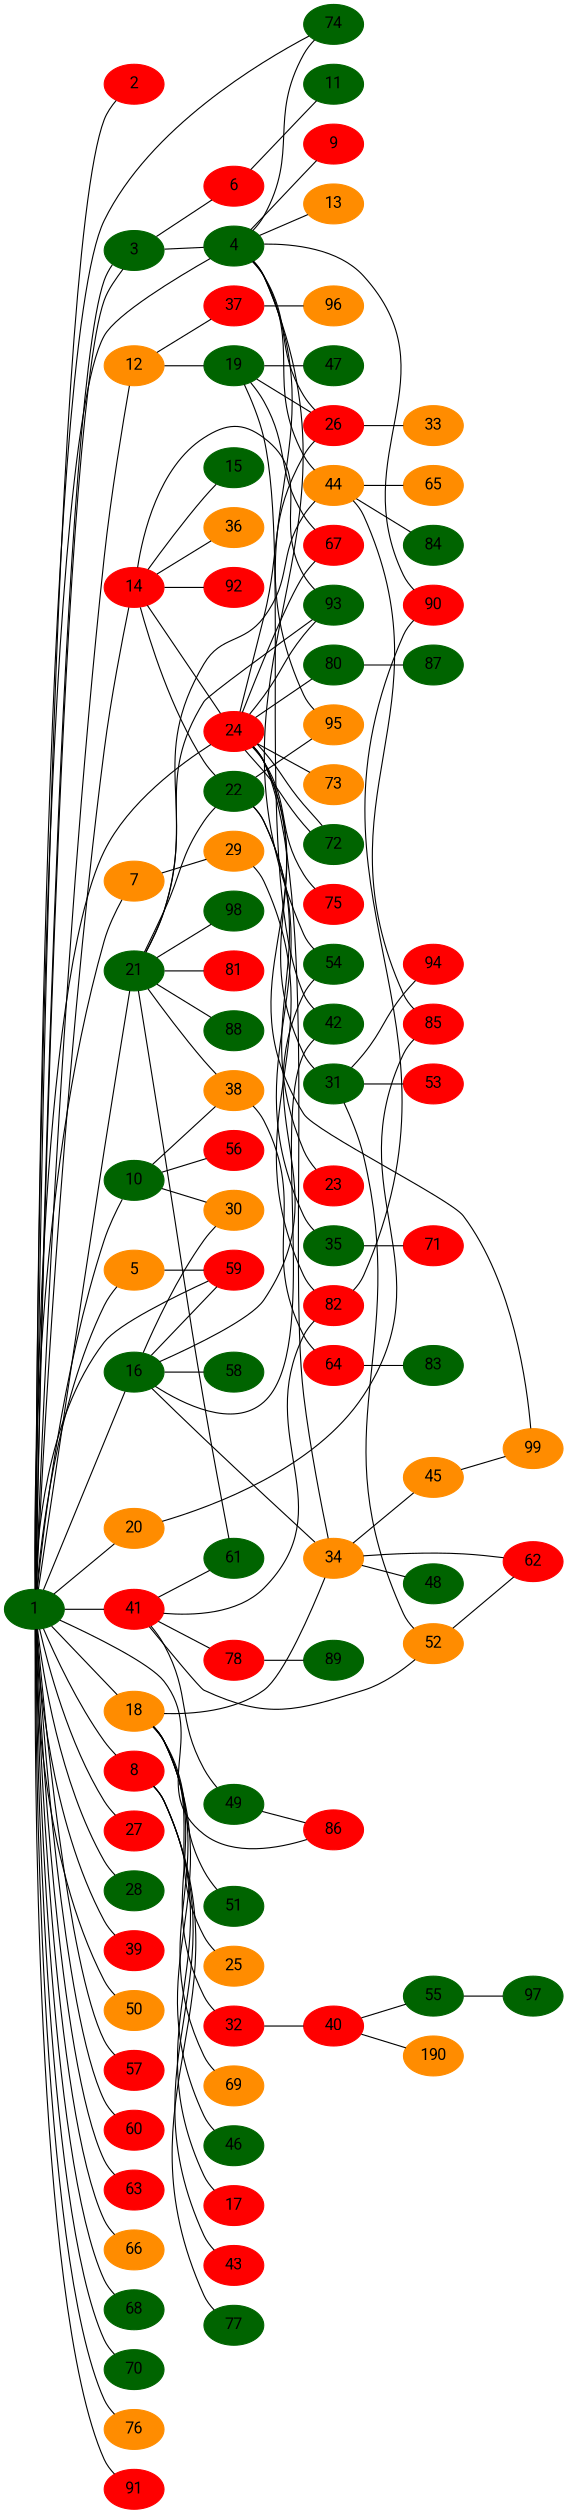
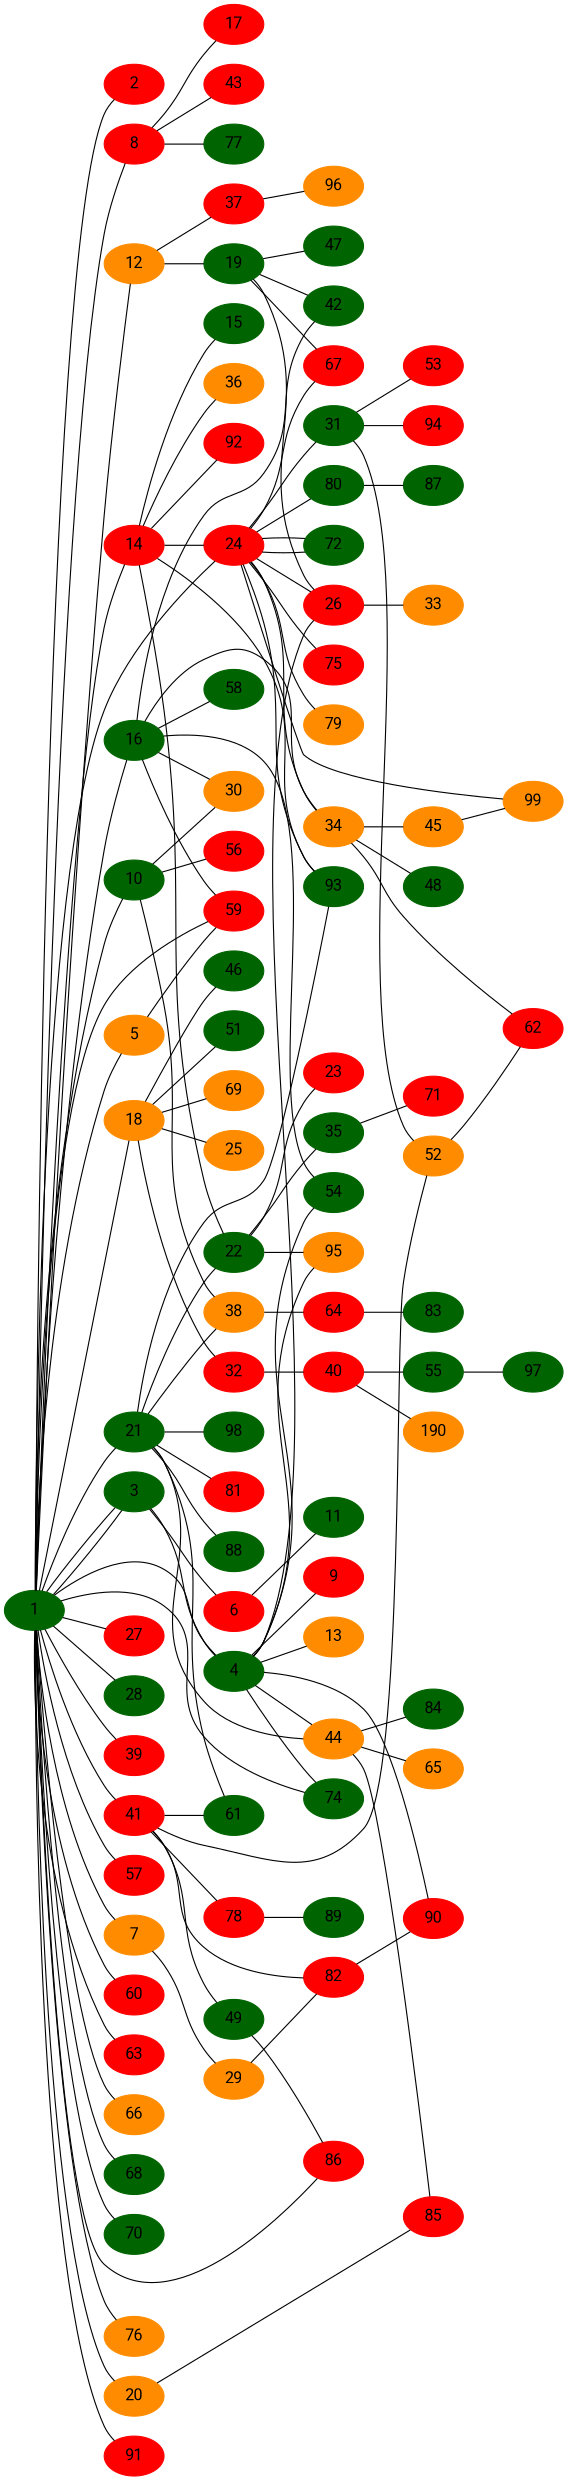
node "73": label "73" -> "79"
edge "34" -- "18": removed
node "50": removed
